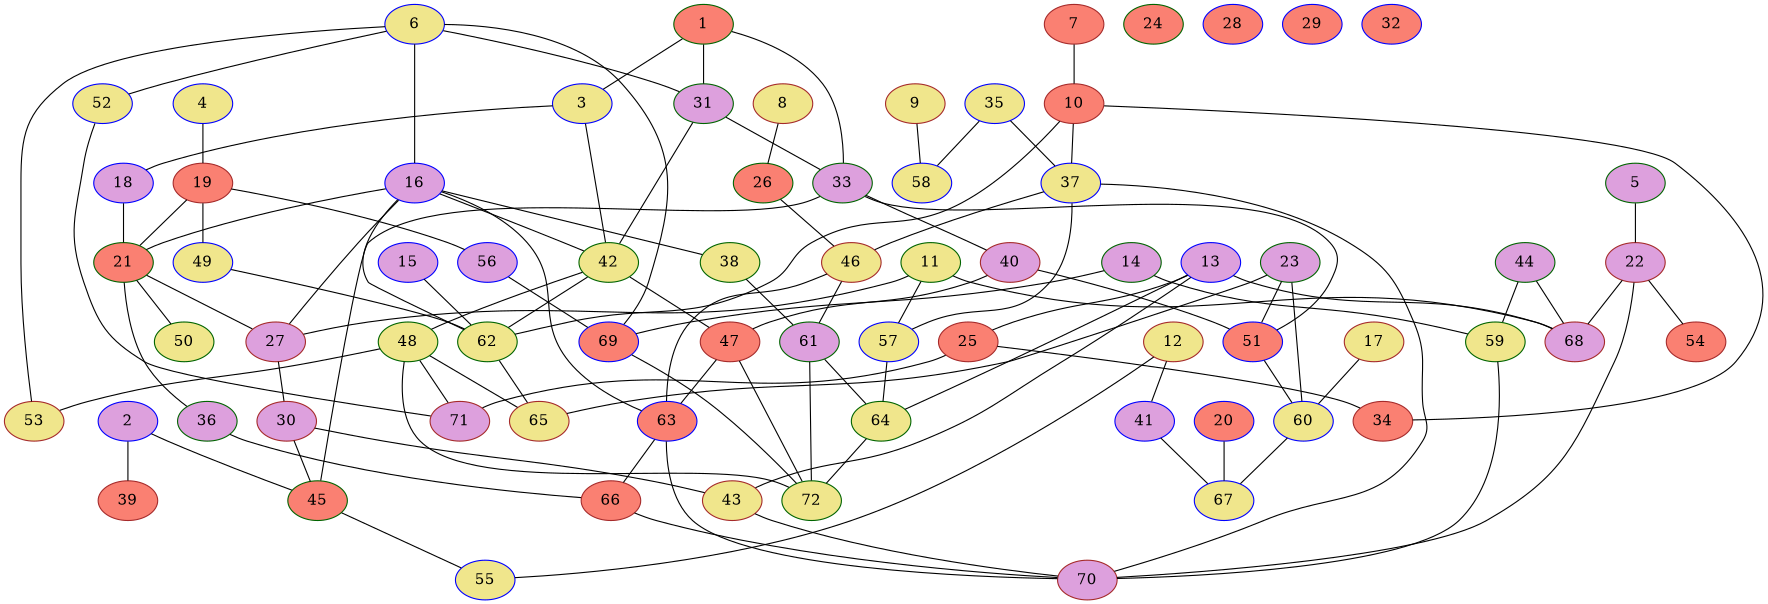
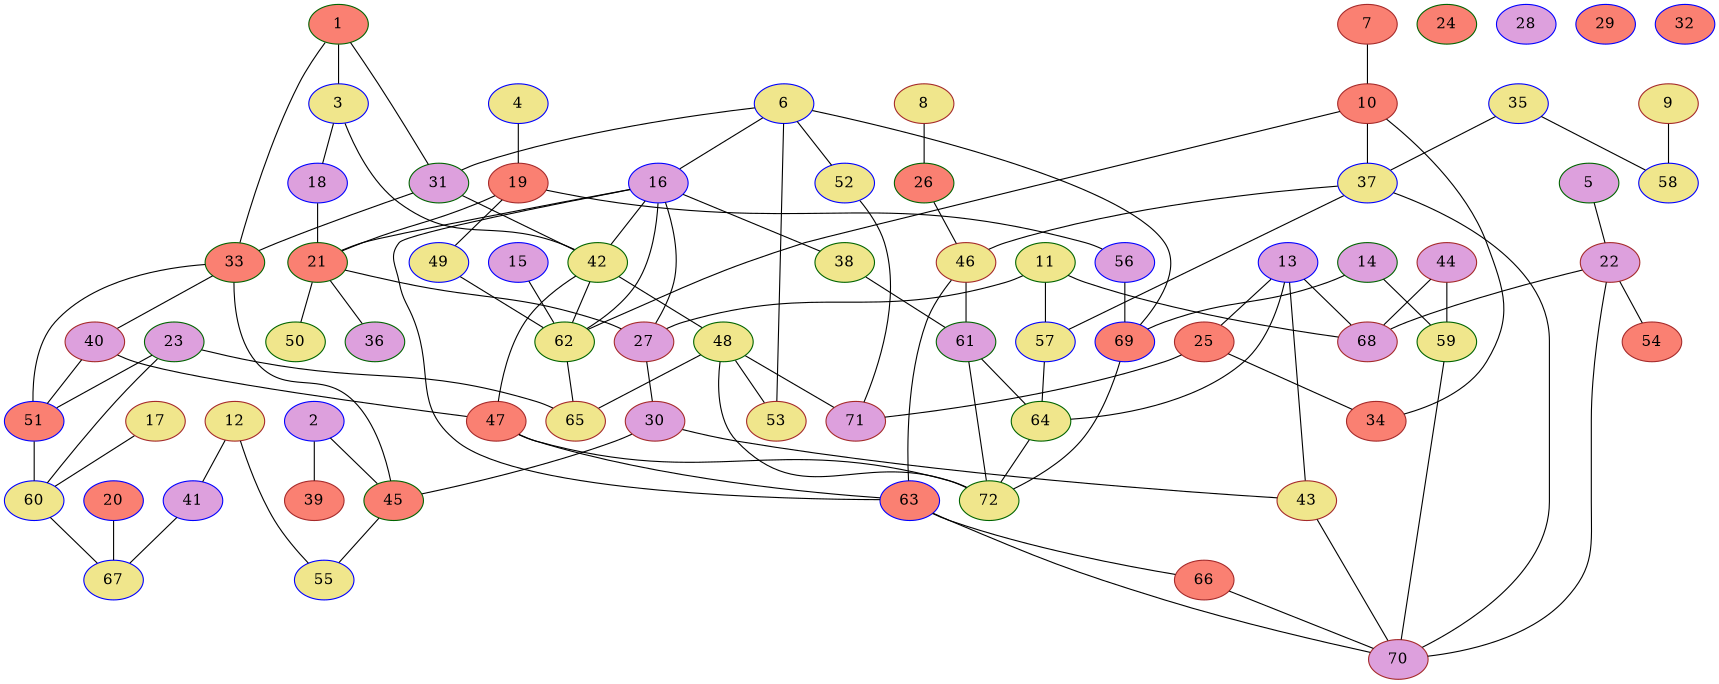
node "28": fillcolor salmon -> plum
node "33": fillcolor plum -> salmon
node "44": color darkgreen -> brown
edge "36" -- "66": removed
